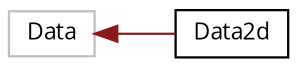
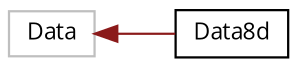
node "Data2d": label "Data2d" -> "Data8d"
